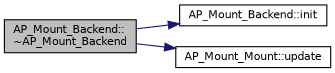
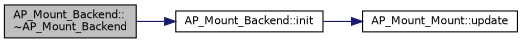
edge "AP_Mount_Backend:: ~AP_Mount_Backend" -> "AP_Mount_Mount::update": now "AP_Mount_Backend::init" -> "AP_Mount_Mount::update"
